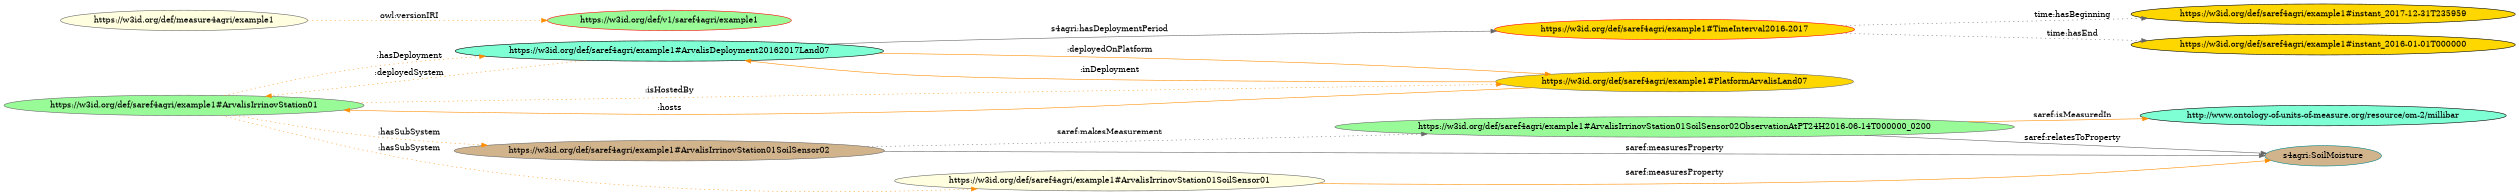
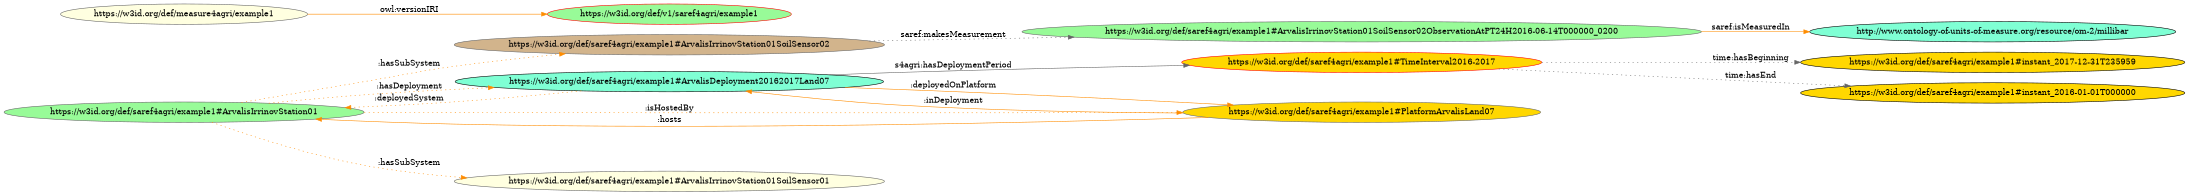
edge "https://w3id.org/def/measure4agri/example1" -> "https://w3id.org/def/v1/saref4agri/example1": style dotted -> solid
node "s4agri:SoilMoisture": removed
